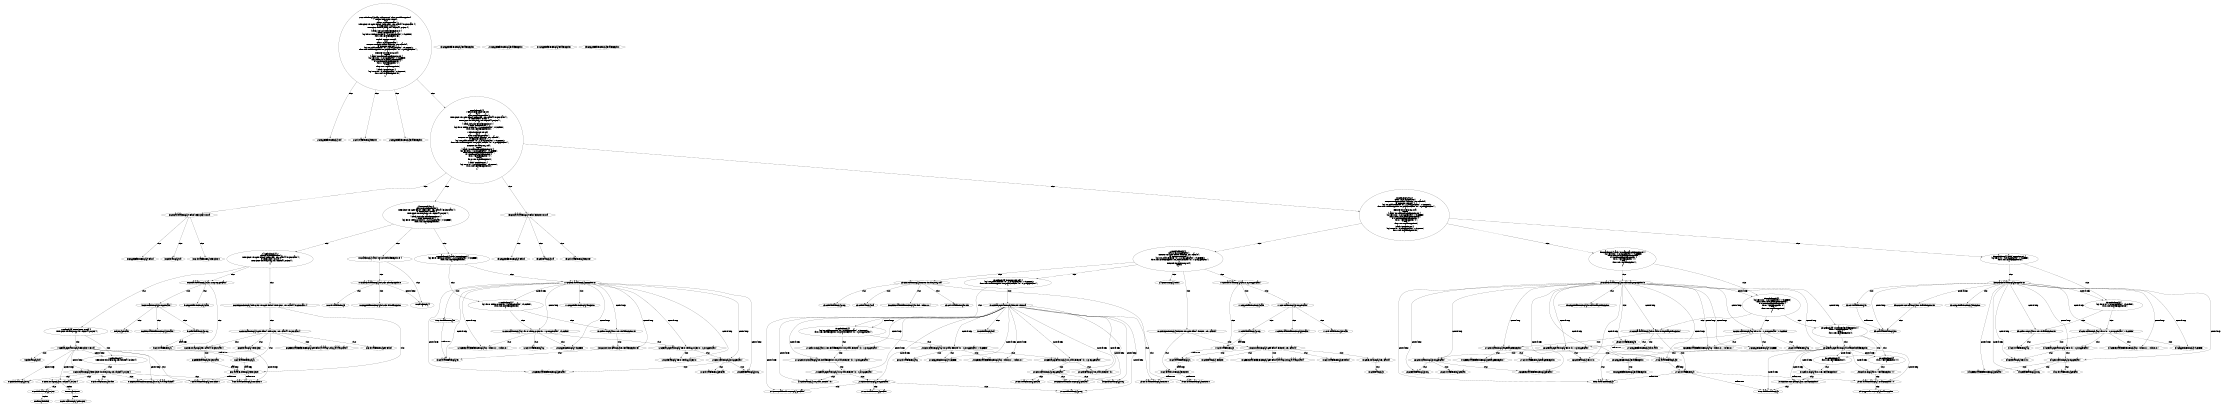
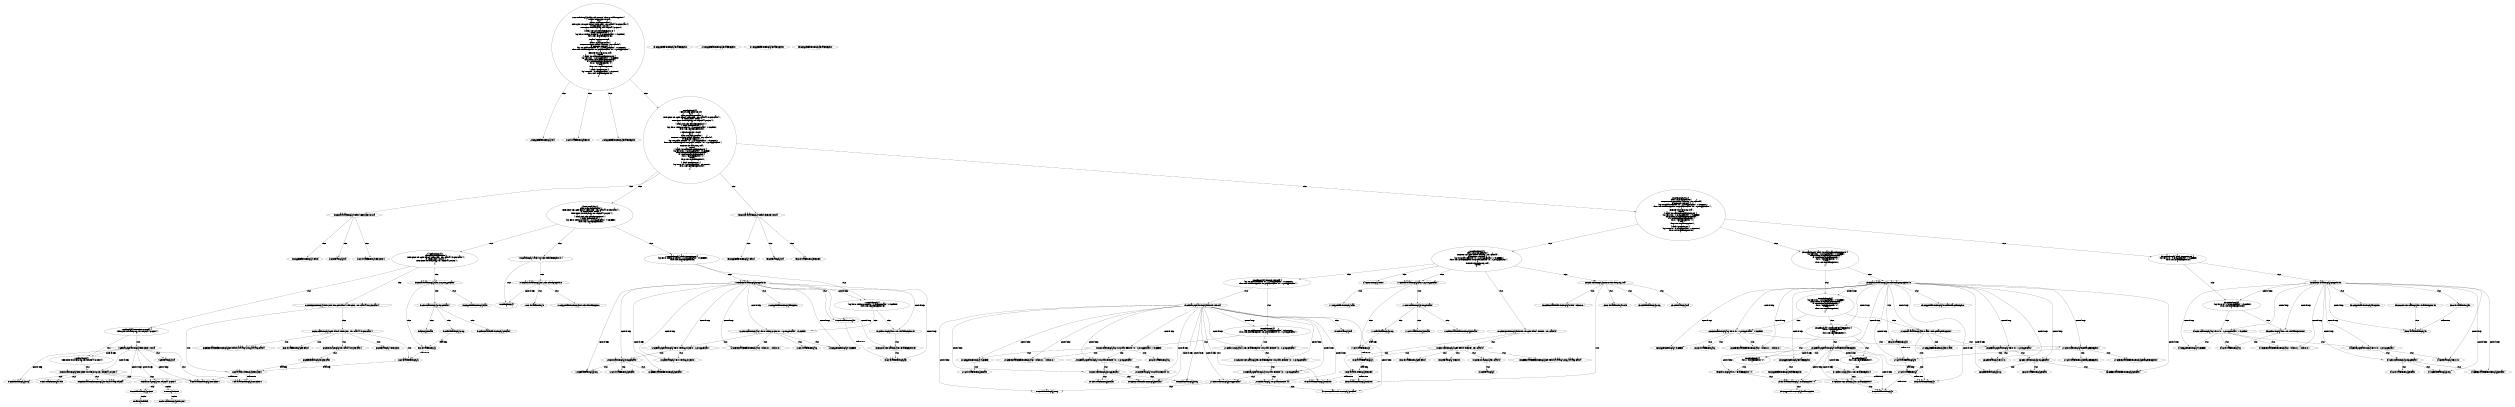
edge "33:CtCatchVariableImpl@Exception ex" -> "35:CtConstructorCallImpl@new BuildException(ex)": removed, label "Control Dep"
edge "21:CtInvocationImpl@proxy.getClass()" -> "21:CtVirtualElement@getClass": now "20:CtTypeAccessImpl@MSG_ERR" -> "21:CtVirtualElement@getClass"
